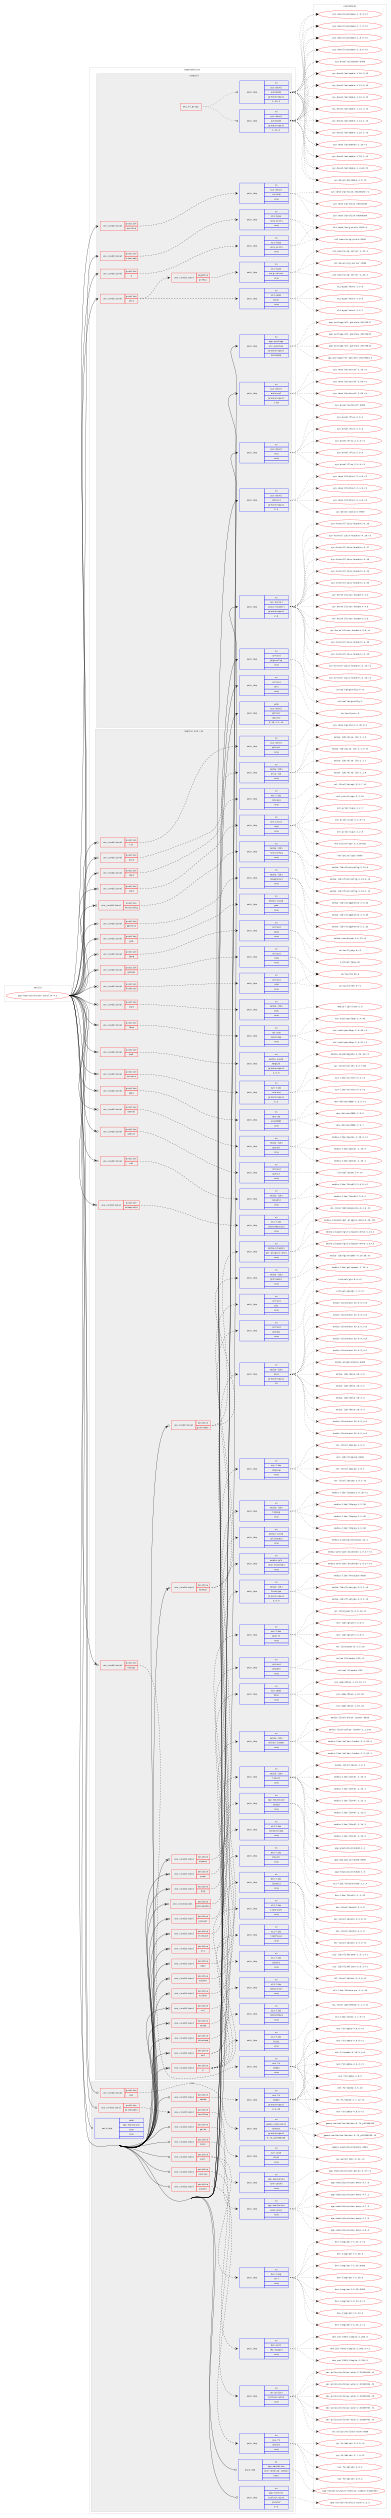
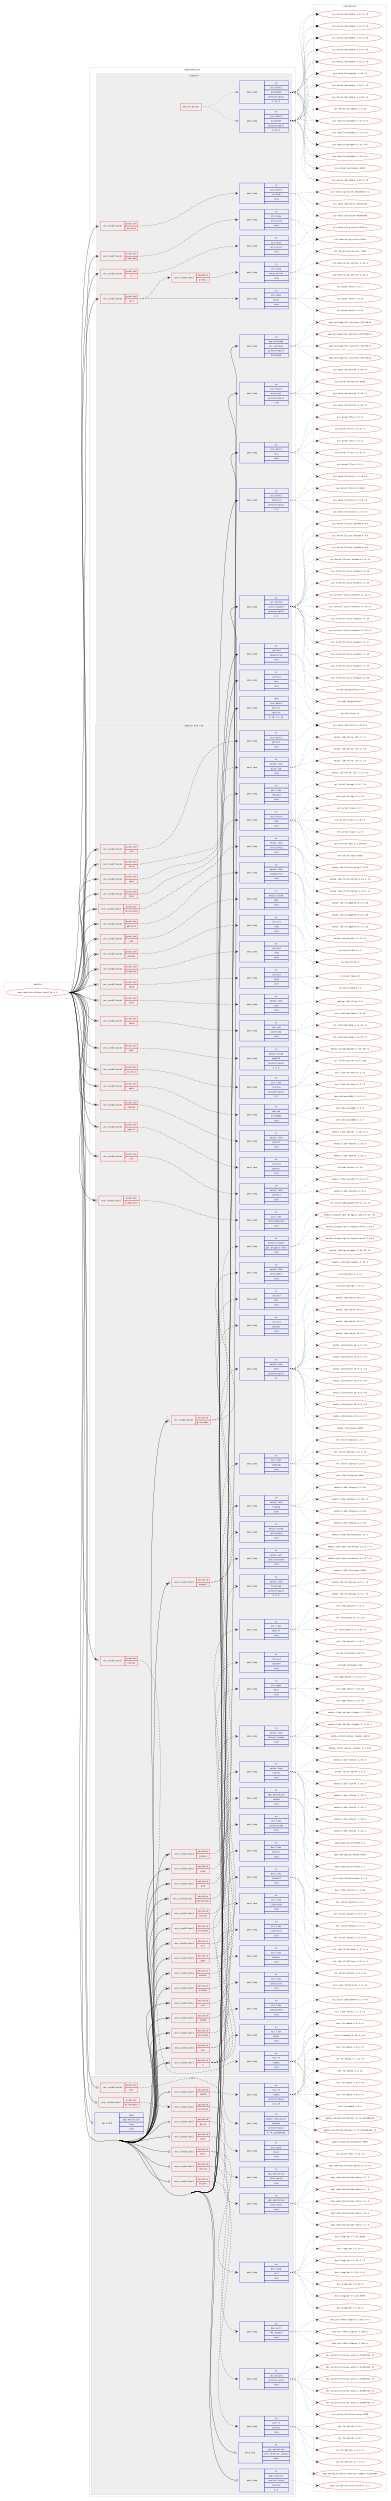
node "media-plugins/mesa-9999": label "media-plugins/mesa-9999" -> "media-libs/mesa-9999"
node "dev-lang/perl-5.24.3-r1": removed
